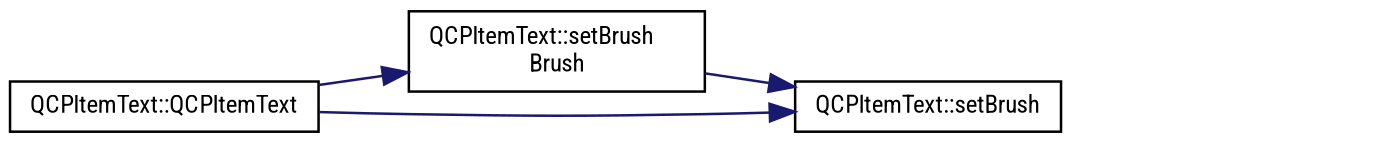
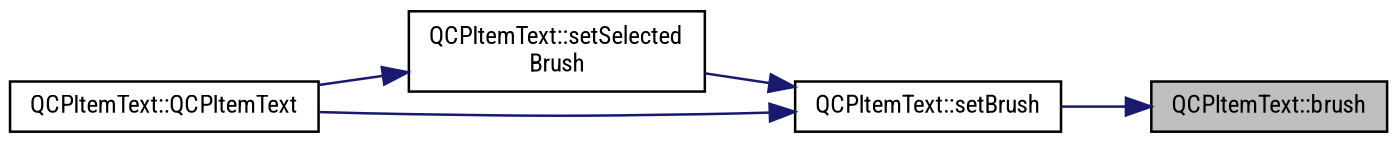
node "QCPItemText::setBrush Brush": label "QCPItemText::setBrush Brush" -> "QCPItemText::setSelected Brush"
node "QCPItemText::brush": added
